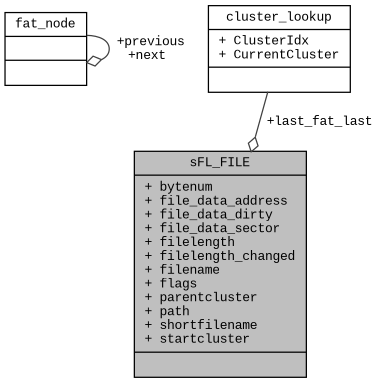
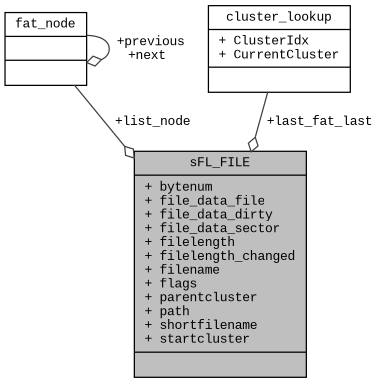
edge "fat_node" -> "sFL_FILE": added, label "+list_node"
node "sFL_FILE": text "+ file_data_address" -> "+ file_data_file"
